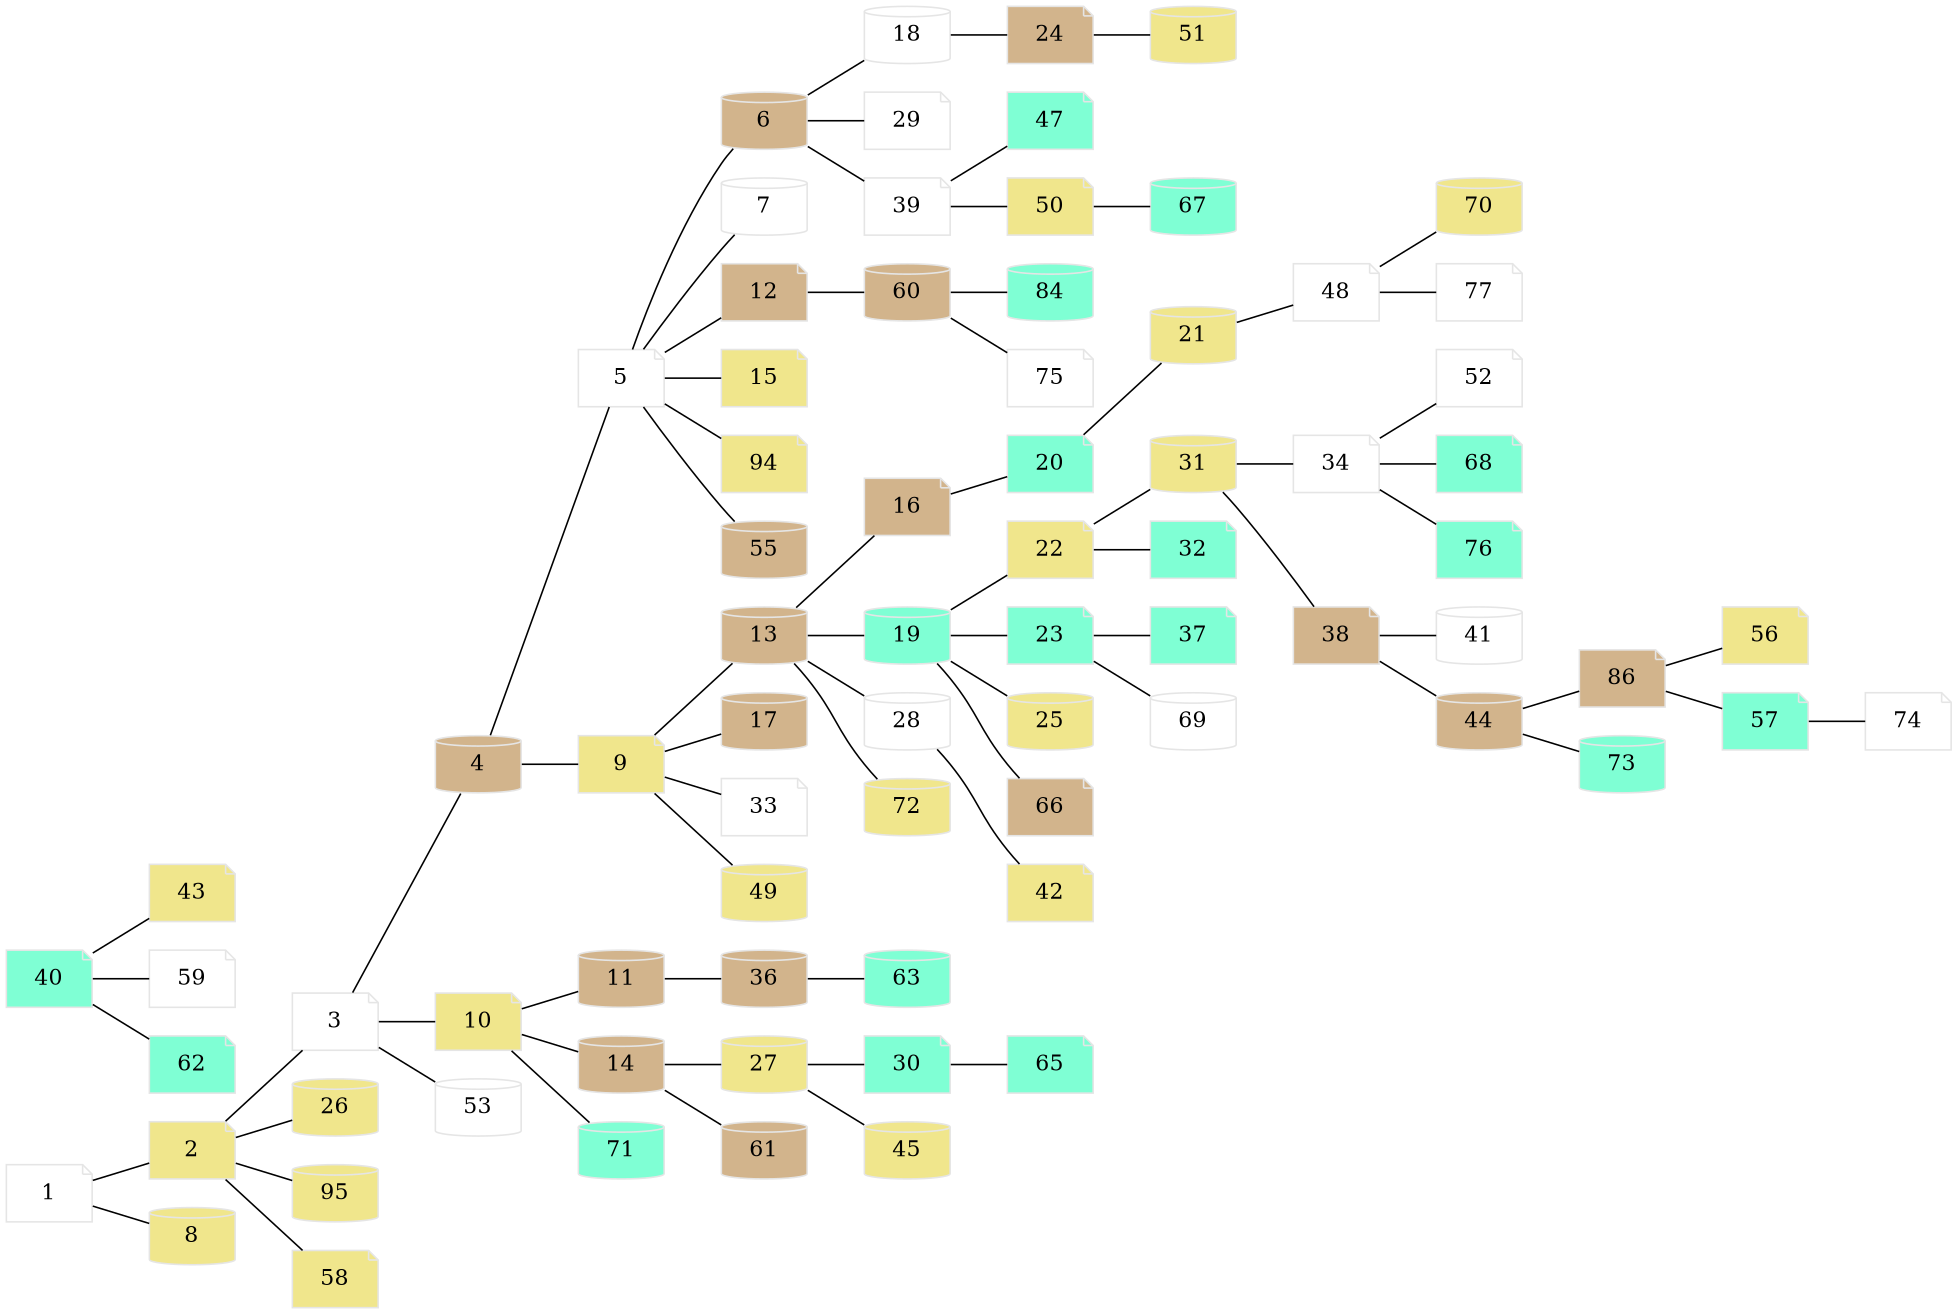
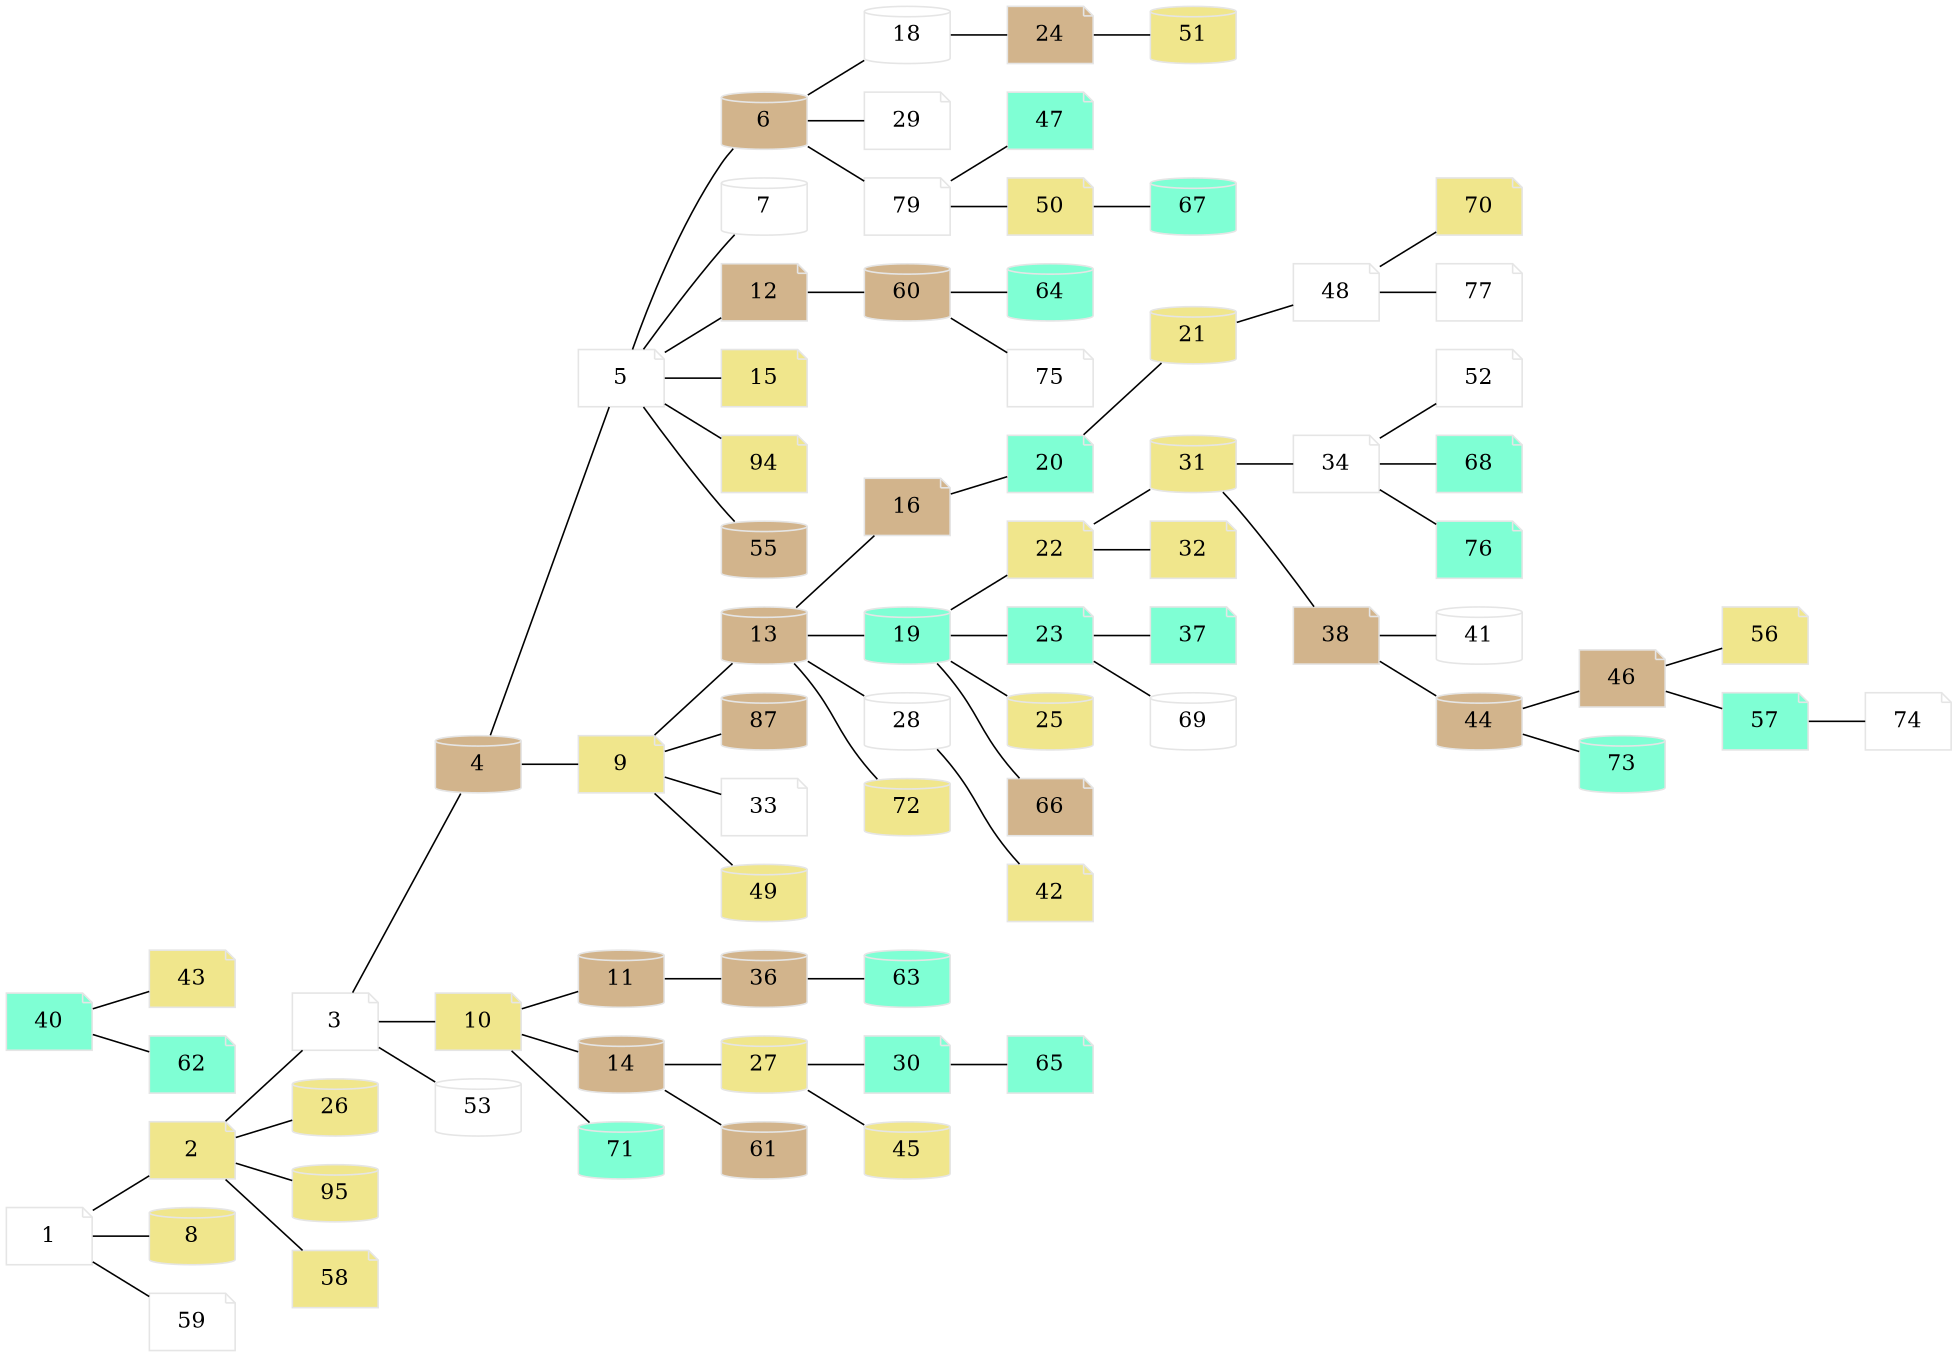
node "39": label "39" -> "79"
node "70": shape cylinder -> note
node "84": label "84" -> "64"
node "32": fillcolor aquamarine -> khaki
node "86": label "86" -> "46"
node "17": label "17" -> "87"
edge "40" -- "59": now "1" -- "59"
